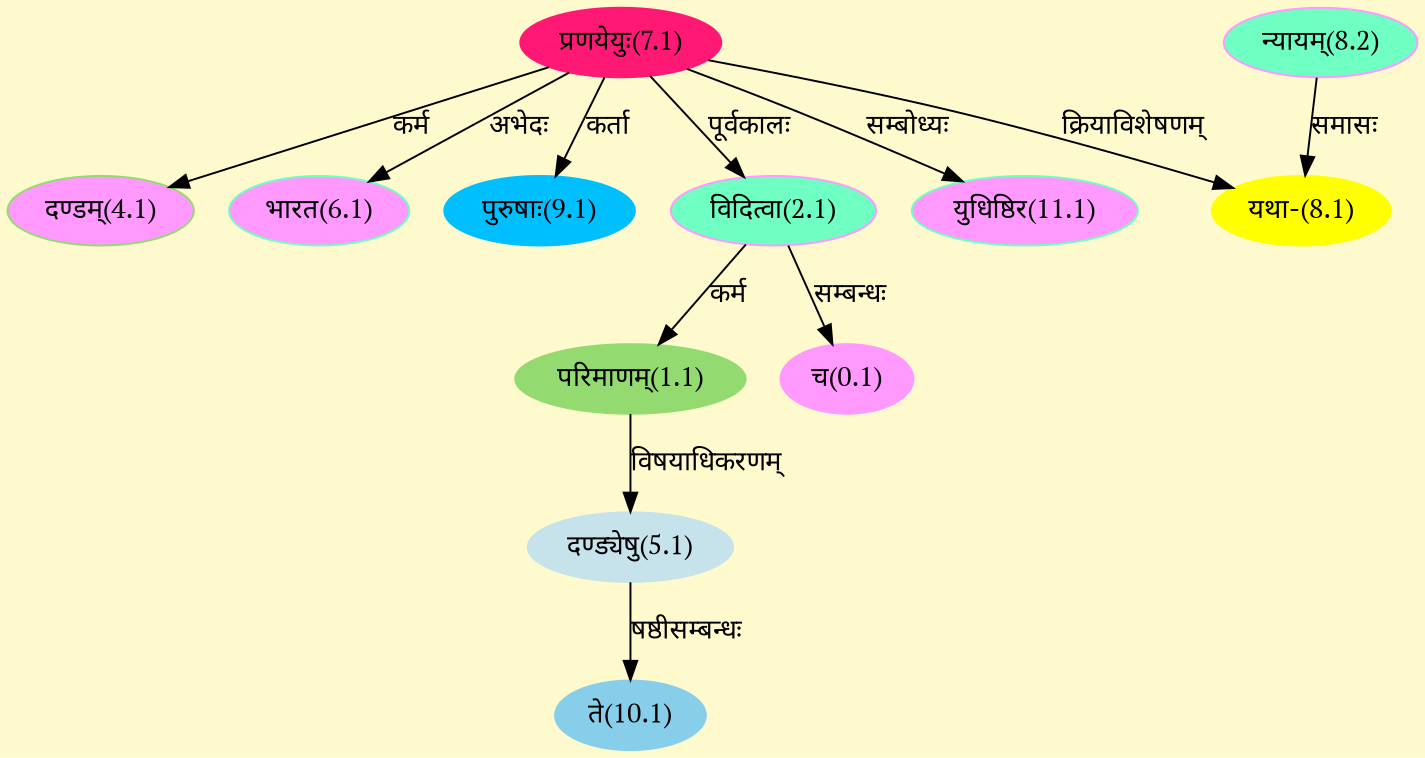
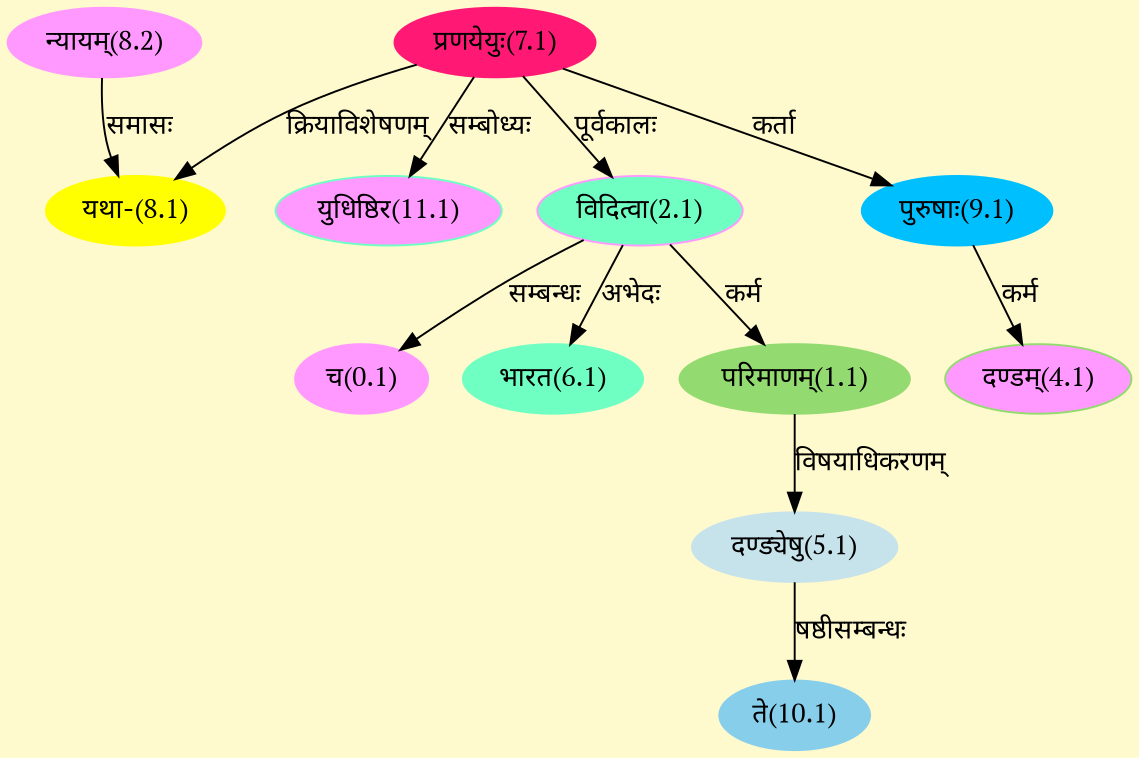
node "न्यायम्(8.2)": fillcolor #6fffc3 -> #ff99ff
edge "प्रणयेयुः(7.1)" -> "भारत(6.1)": now "विदित्वा(2.1)" -> "भारत(6.1)"
edge "प्रणयेयुः(7.1)" -> "दण्डम्(4.1)": now "पुरुषाः(9.1)" -> "दण्डम्(4.1)"
node "भारत(6.1)": fillcolor #ff99ff -> #6fffc3
